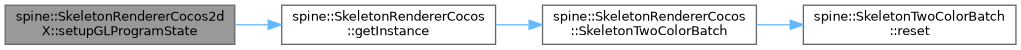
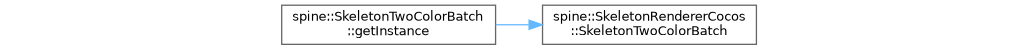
node "spine::SkeletonRendererCocos2d X::setupGLProgramState": removed
node "spine::SkeletonRendererCocos ::getInstance": label "spine::SkeletonRendererCocos ::getInstance" -> "spine::SkeletonTwoColorBatch ::getInstance"
node "spine::SkeletonTwoColorBatch ::reset": removed
